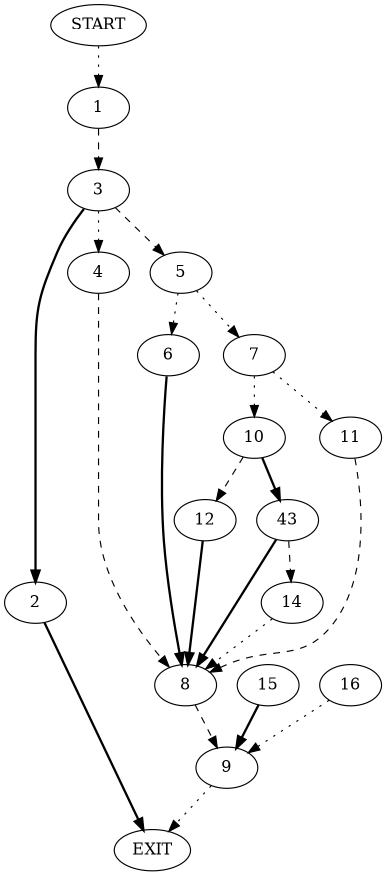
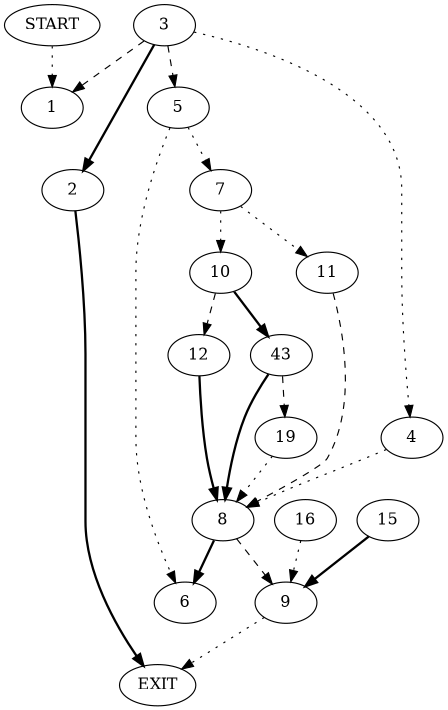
edge "1" -> "3": reversed
edge "4" -> "8": style dashed -> dotted
edge "6" -> "8": reversed
node "14": label "14" -> "19"
